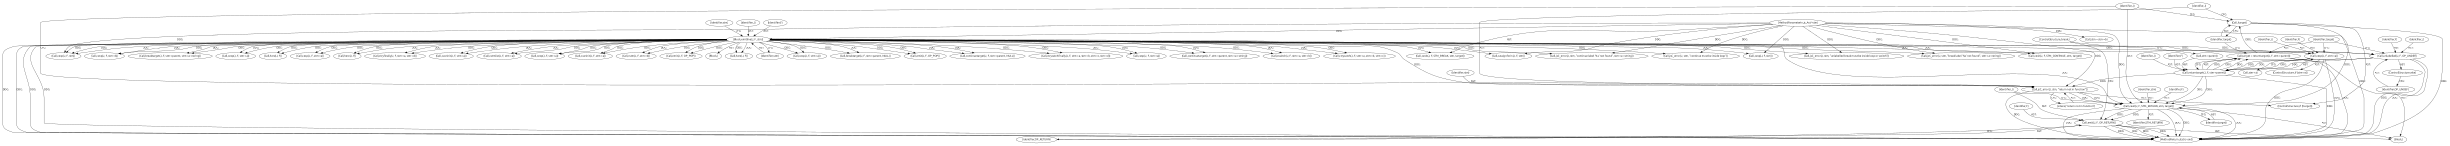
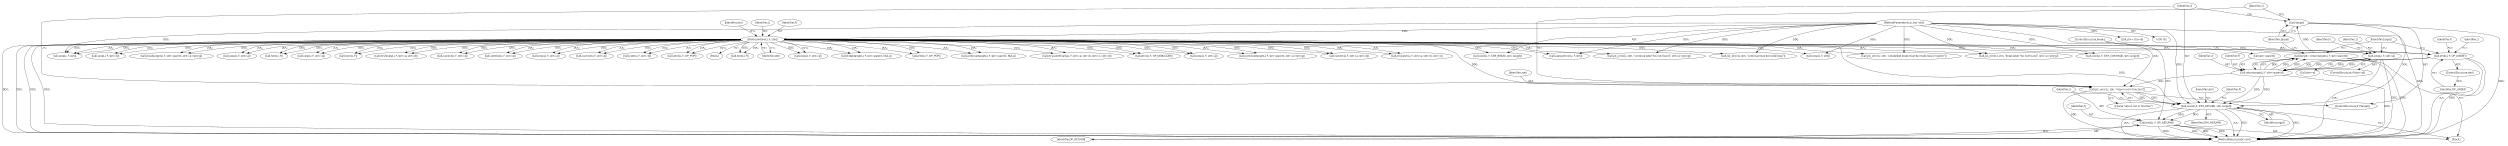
node "1000102": added
node "(Call,emit(J, F, OP_DEBUGGER))": added
node "(Call,unlabelled(J, F, OP_UNDEF))": label "(Call,unlabelled(J, F, OP_UNDEF))" -> "(Call,emit(J, F, OP_UNDEF))"
